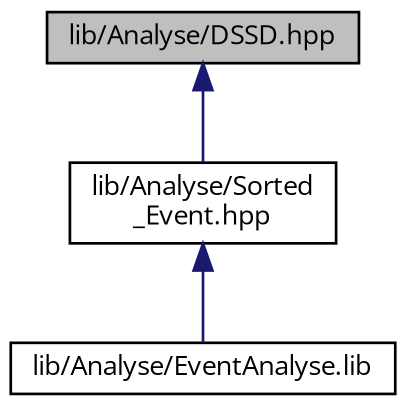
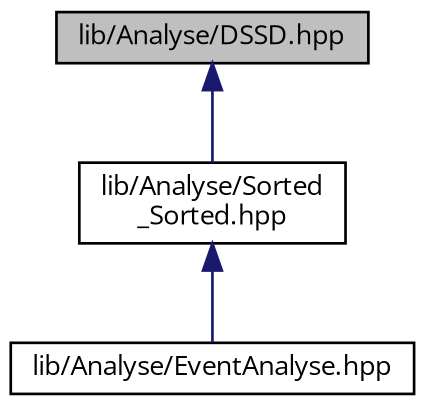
node "lib/Analyse/Sorted _Event.hpp": label "lib/Analyse/Sorted _Event.hpp" -> "lib/Analyse/Sorted _Sorted.hpp"
node "lib/Analyse/EventAnalyse.lib": label "lib/Analyse/EventAnalyse.lib" -> "lib/Analyse/EventAnalyse.hpp"
